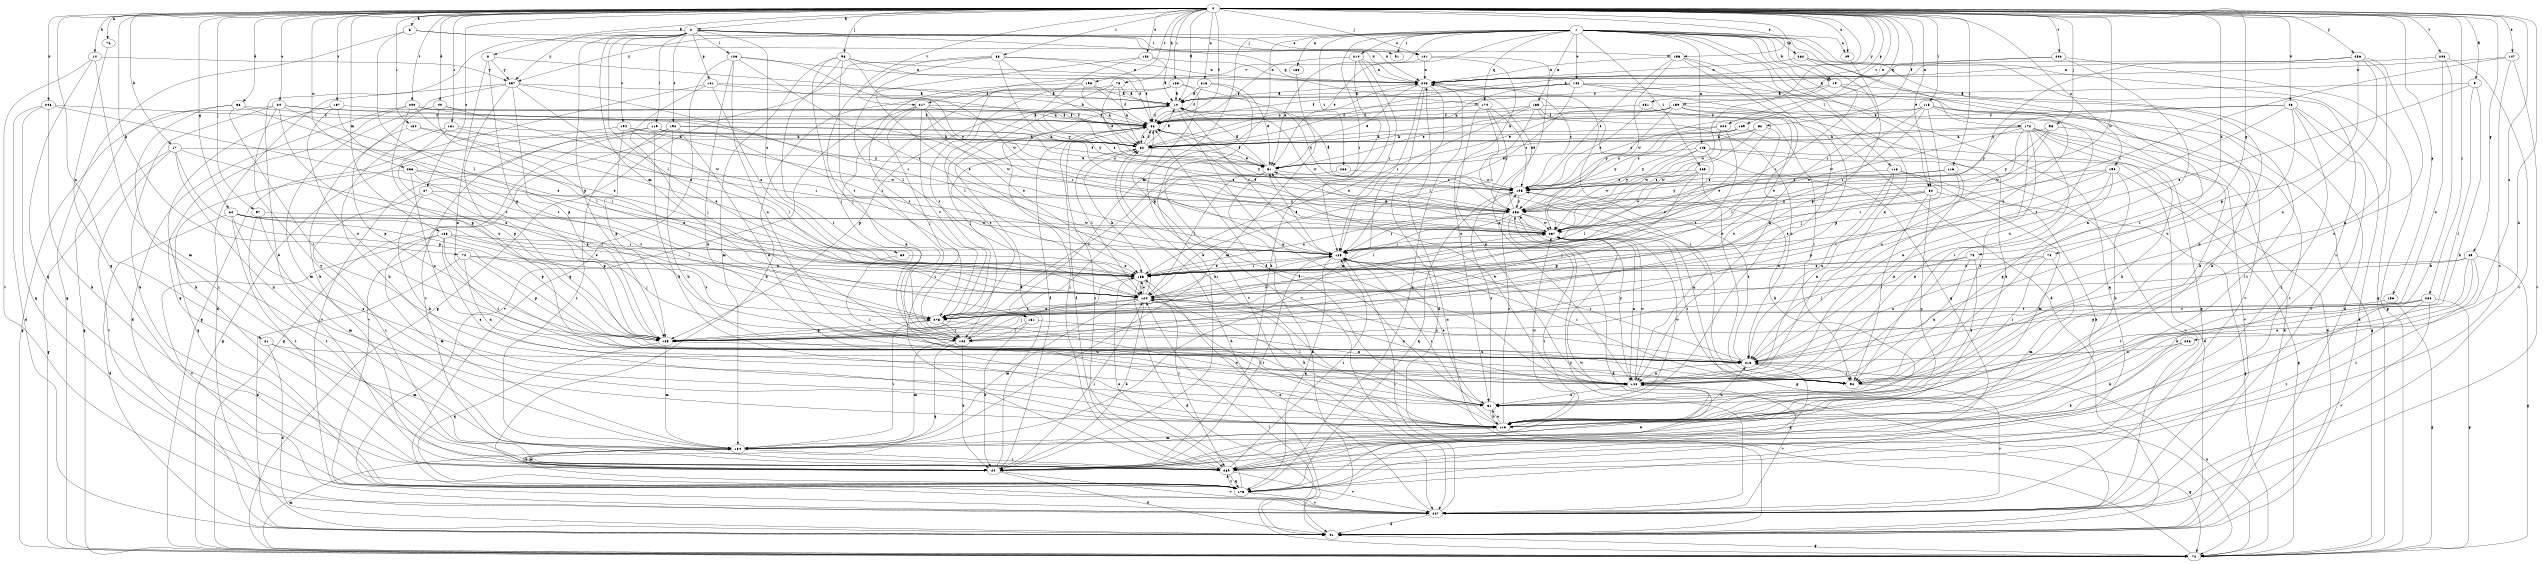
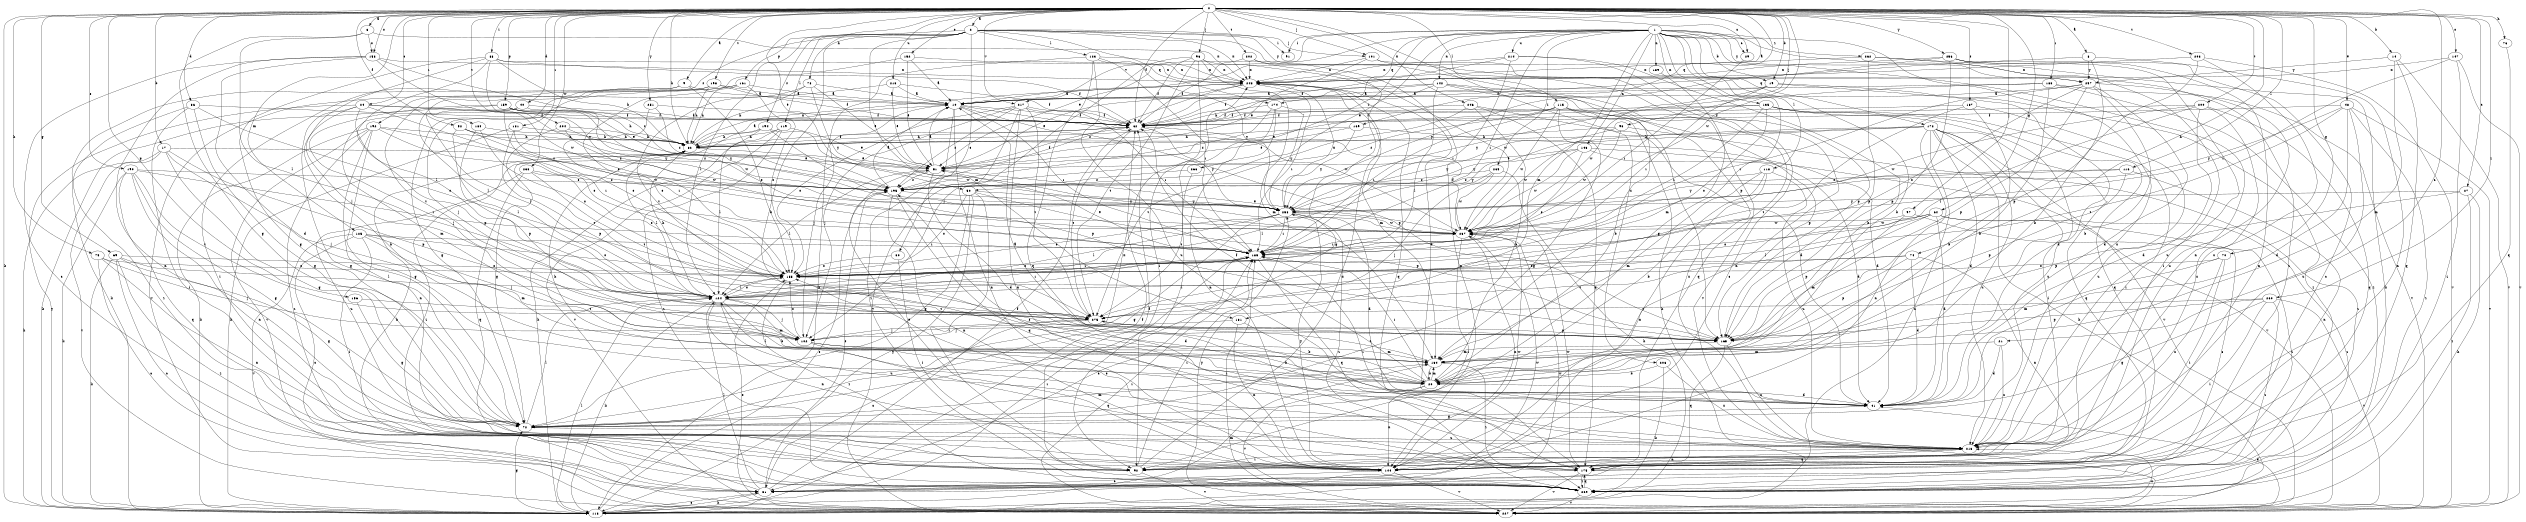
edge "62" -> "269": now "82" -> "269"
edge "165" -> "237": removed, label "w"
